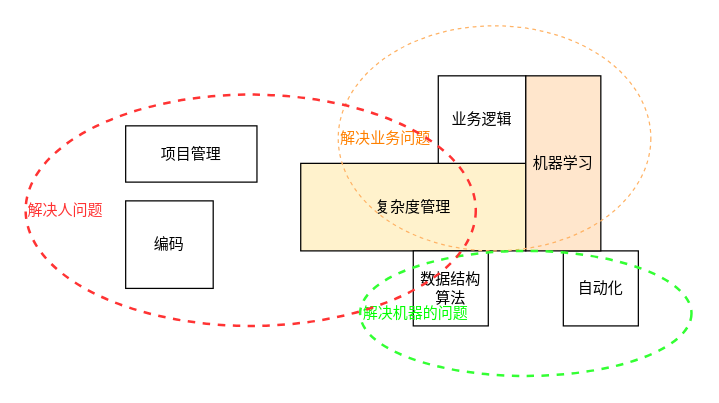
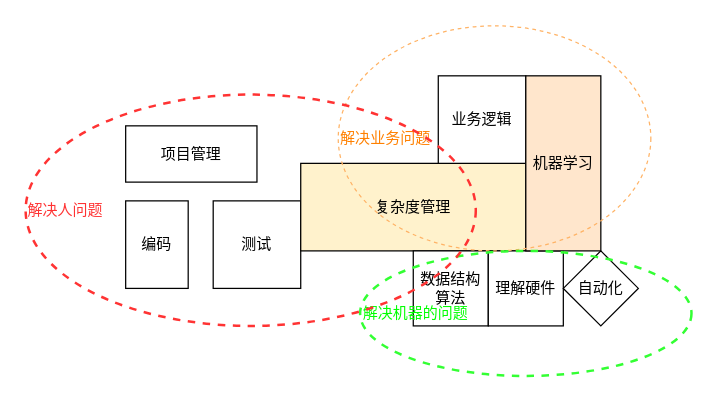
node "编码": size 88x88 -> 63x88
node "测试": added
node "理解硬件": added
node "自动化": shape rectangle -> diamond
